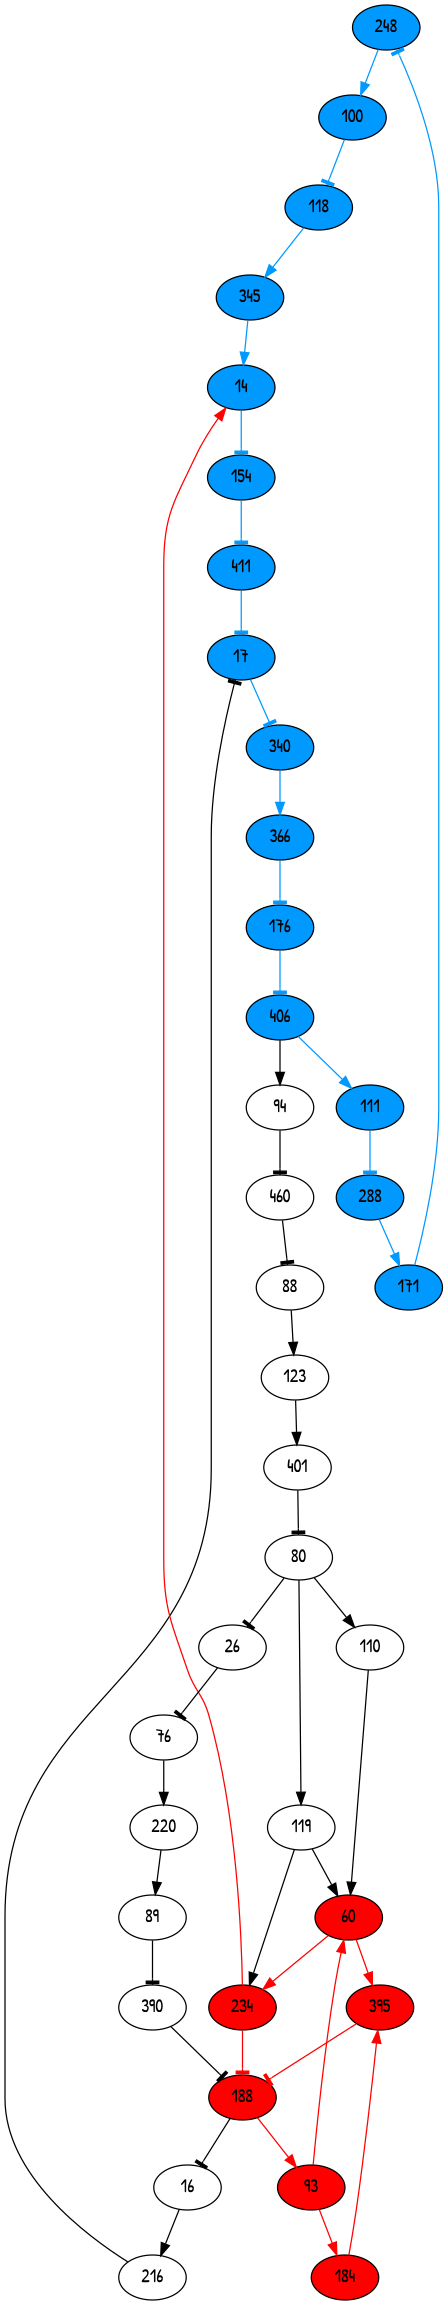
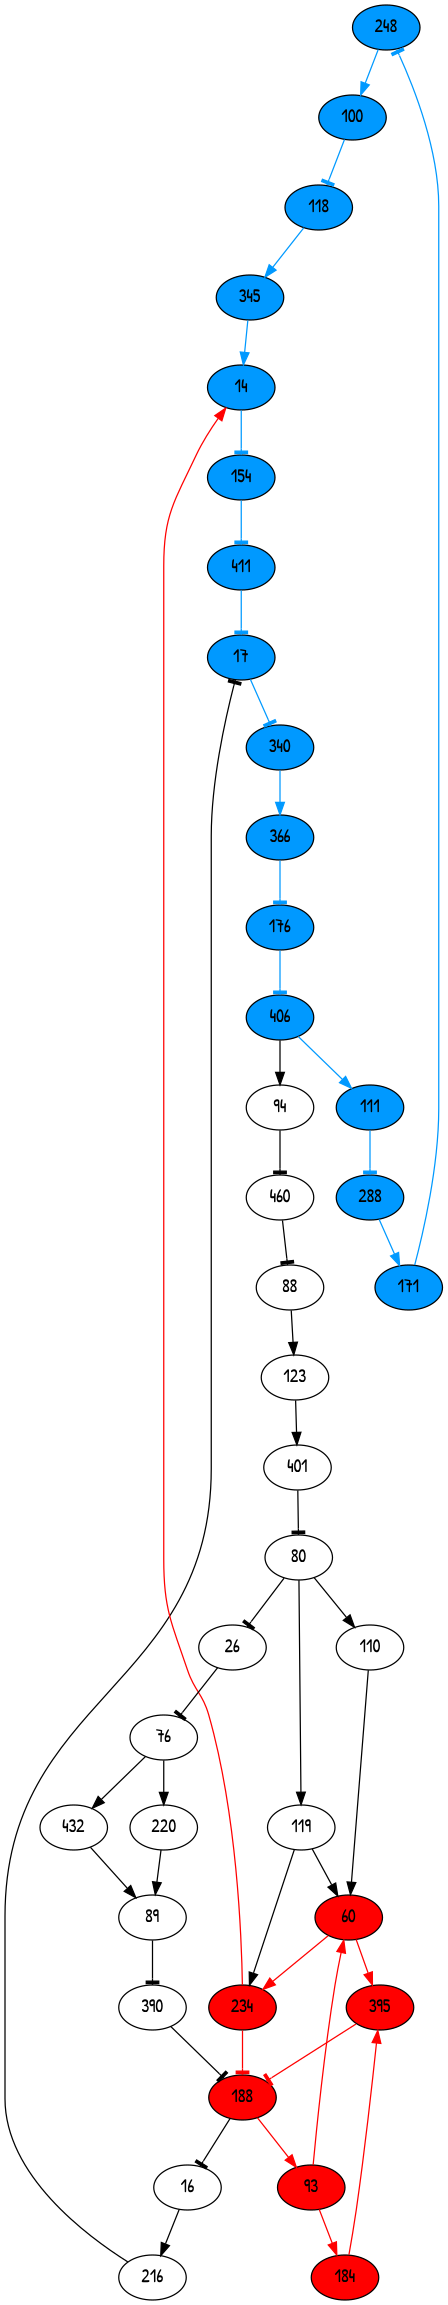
node "432": added
